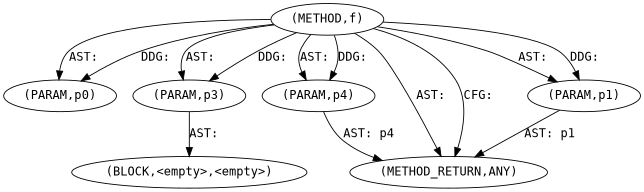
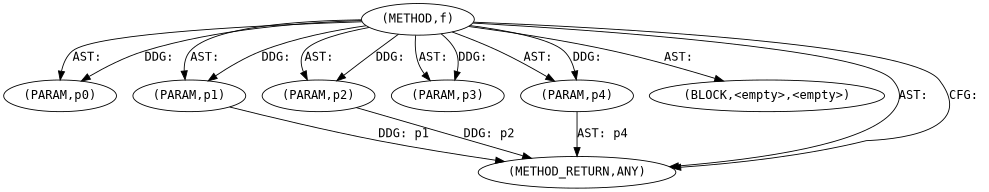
node "(PARAM,p2)": added
edge "(PARAM,p3)" -> "(BLOCK,<empty>,<empty>)": now "(METHOD,f)" -> "(BLOCK,<empty>,<empty>)"
edge "(PARAM,p1)" -> "(METHOD_RETURN,ANY)": label "AST: p1" -> "DDG: p1"
